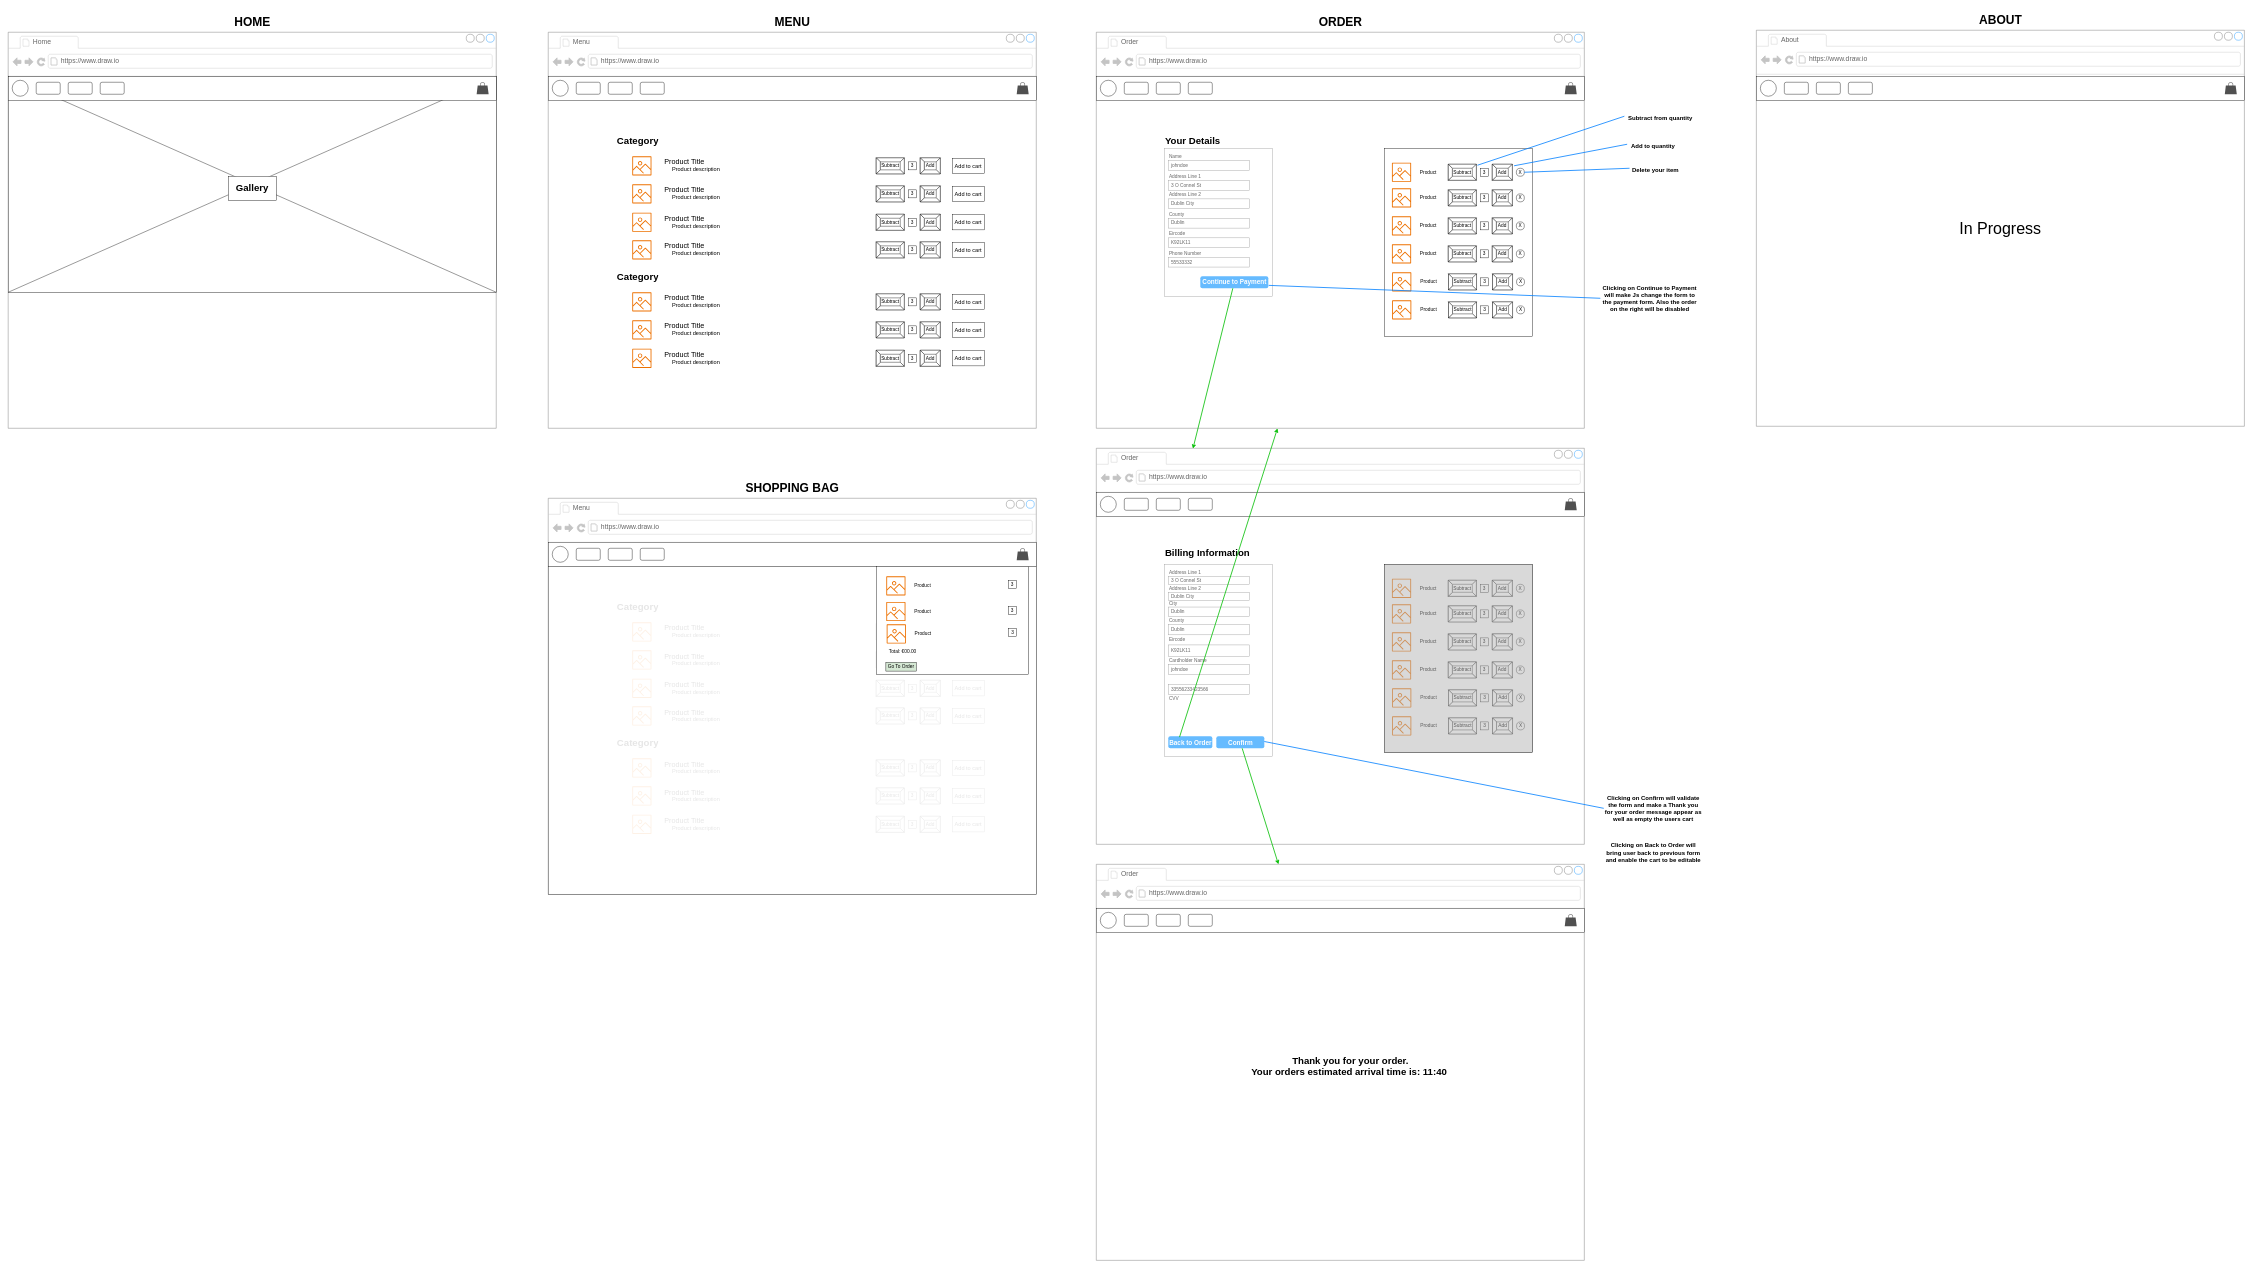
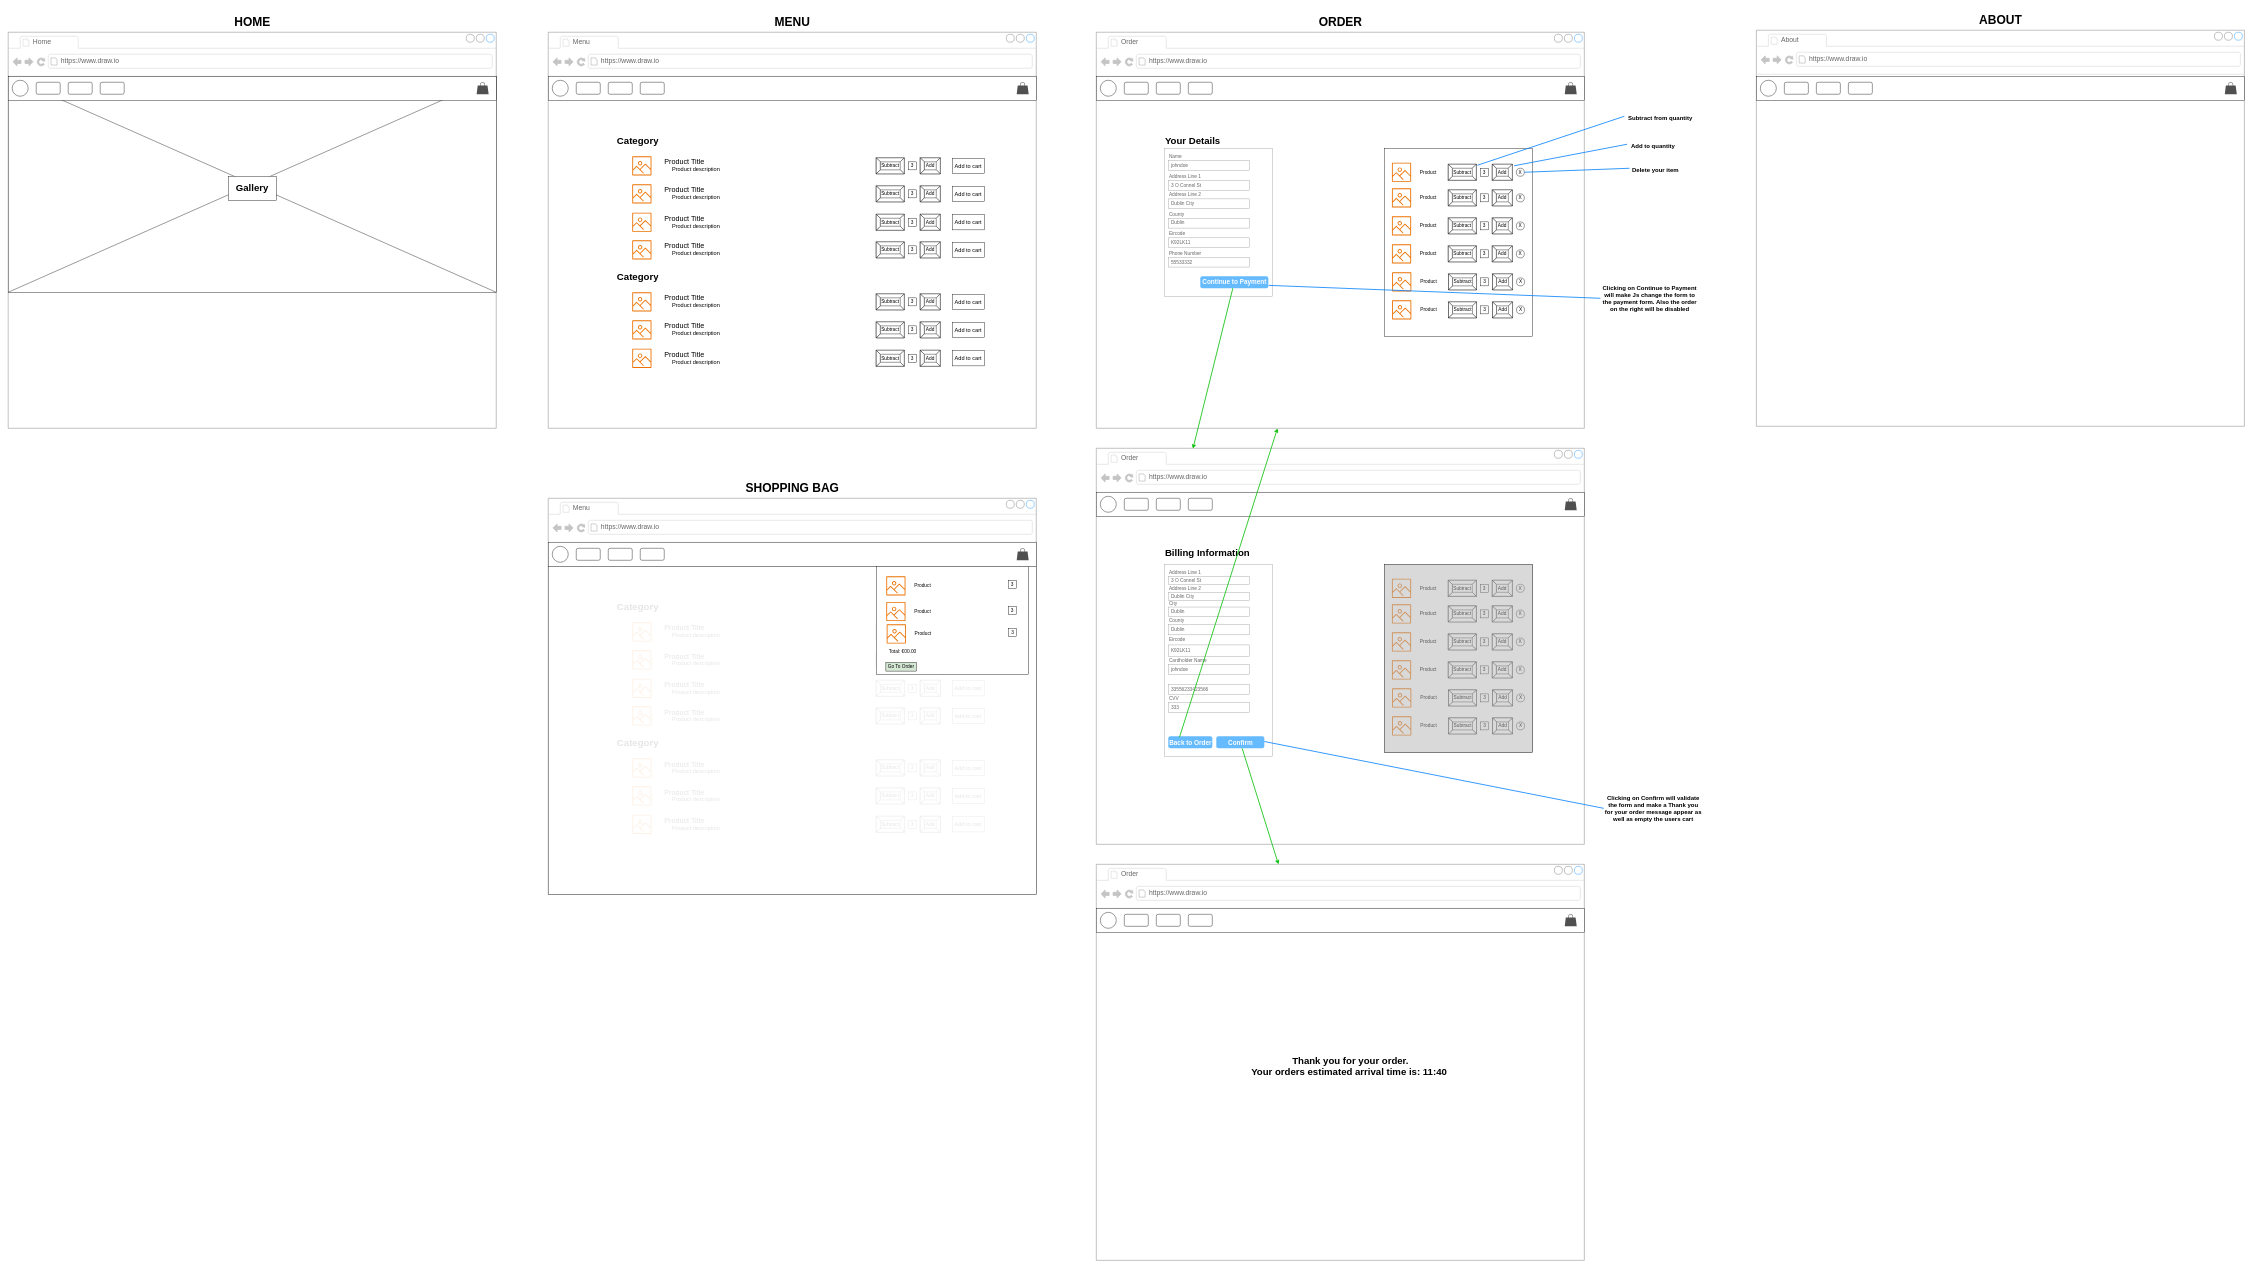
node "In Progress": removed
node "333": added
node "Clicking on Back to Order will bring user back to previous form and enable the cart to be editable": removed
